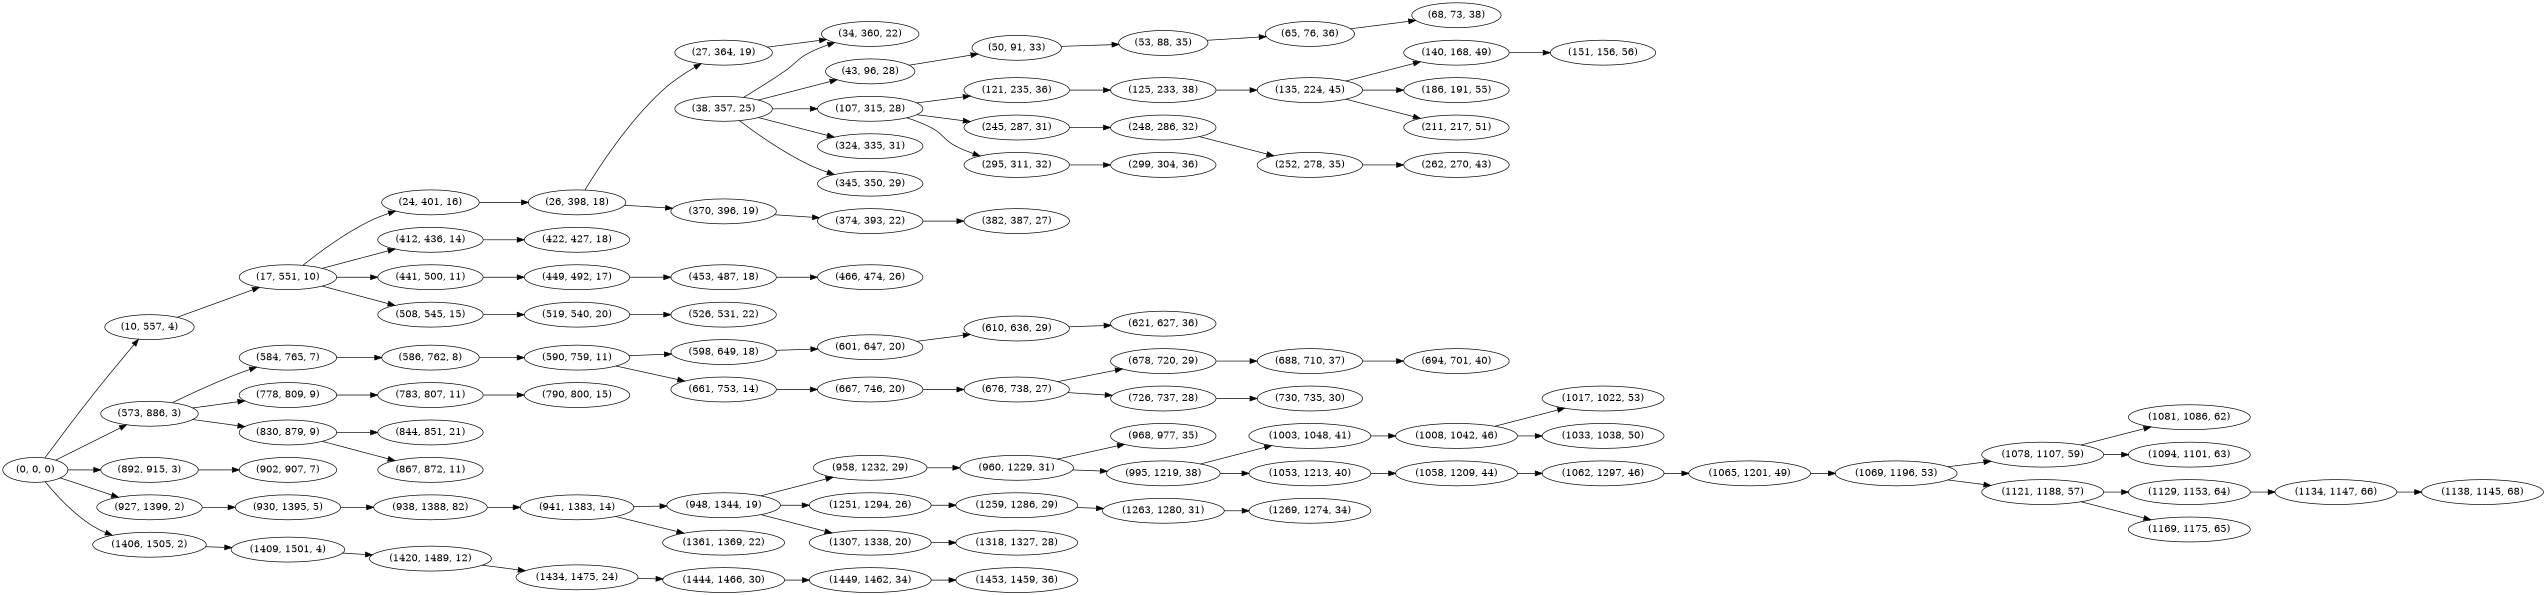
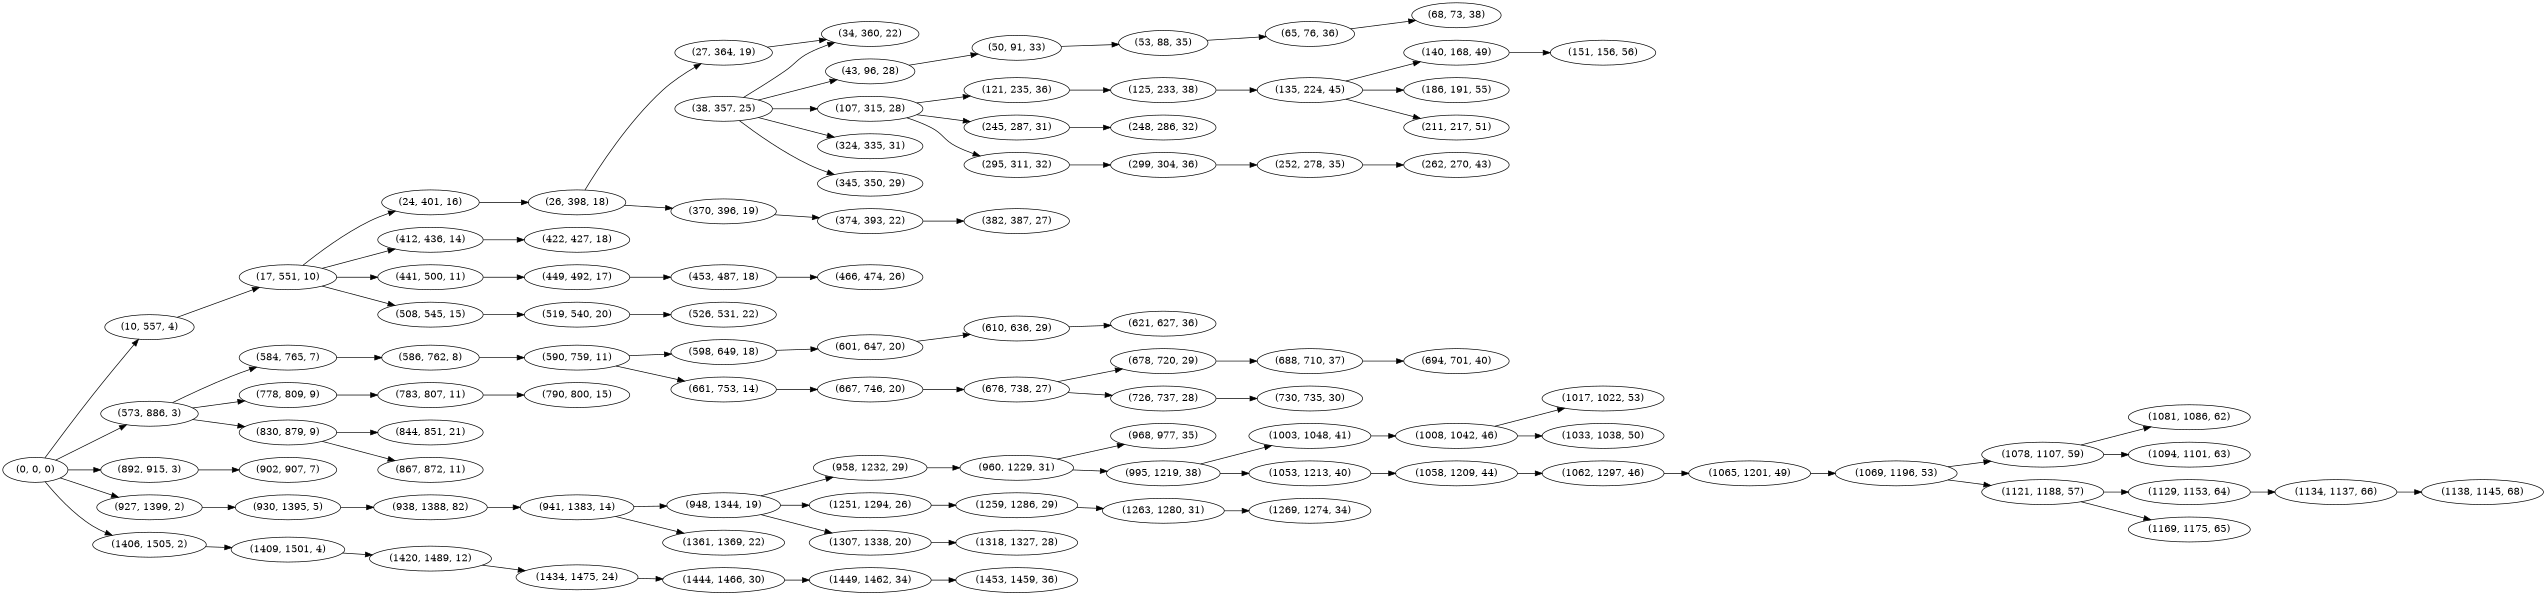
edge "(248, 286, 32)" -> "(252, 278, 35)": now "(299, 304, 36)" -> "(252, 278, 35)"
node "(1134, 1147, 66)": label "(1134, 1147, 66)" -> "(1134, 1137, 66)"
